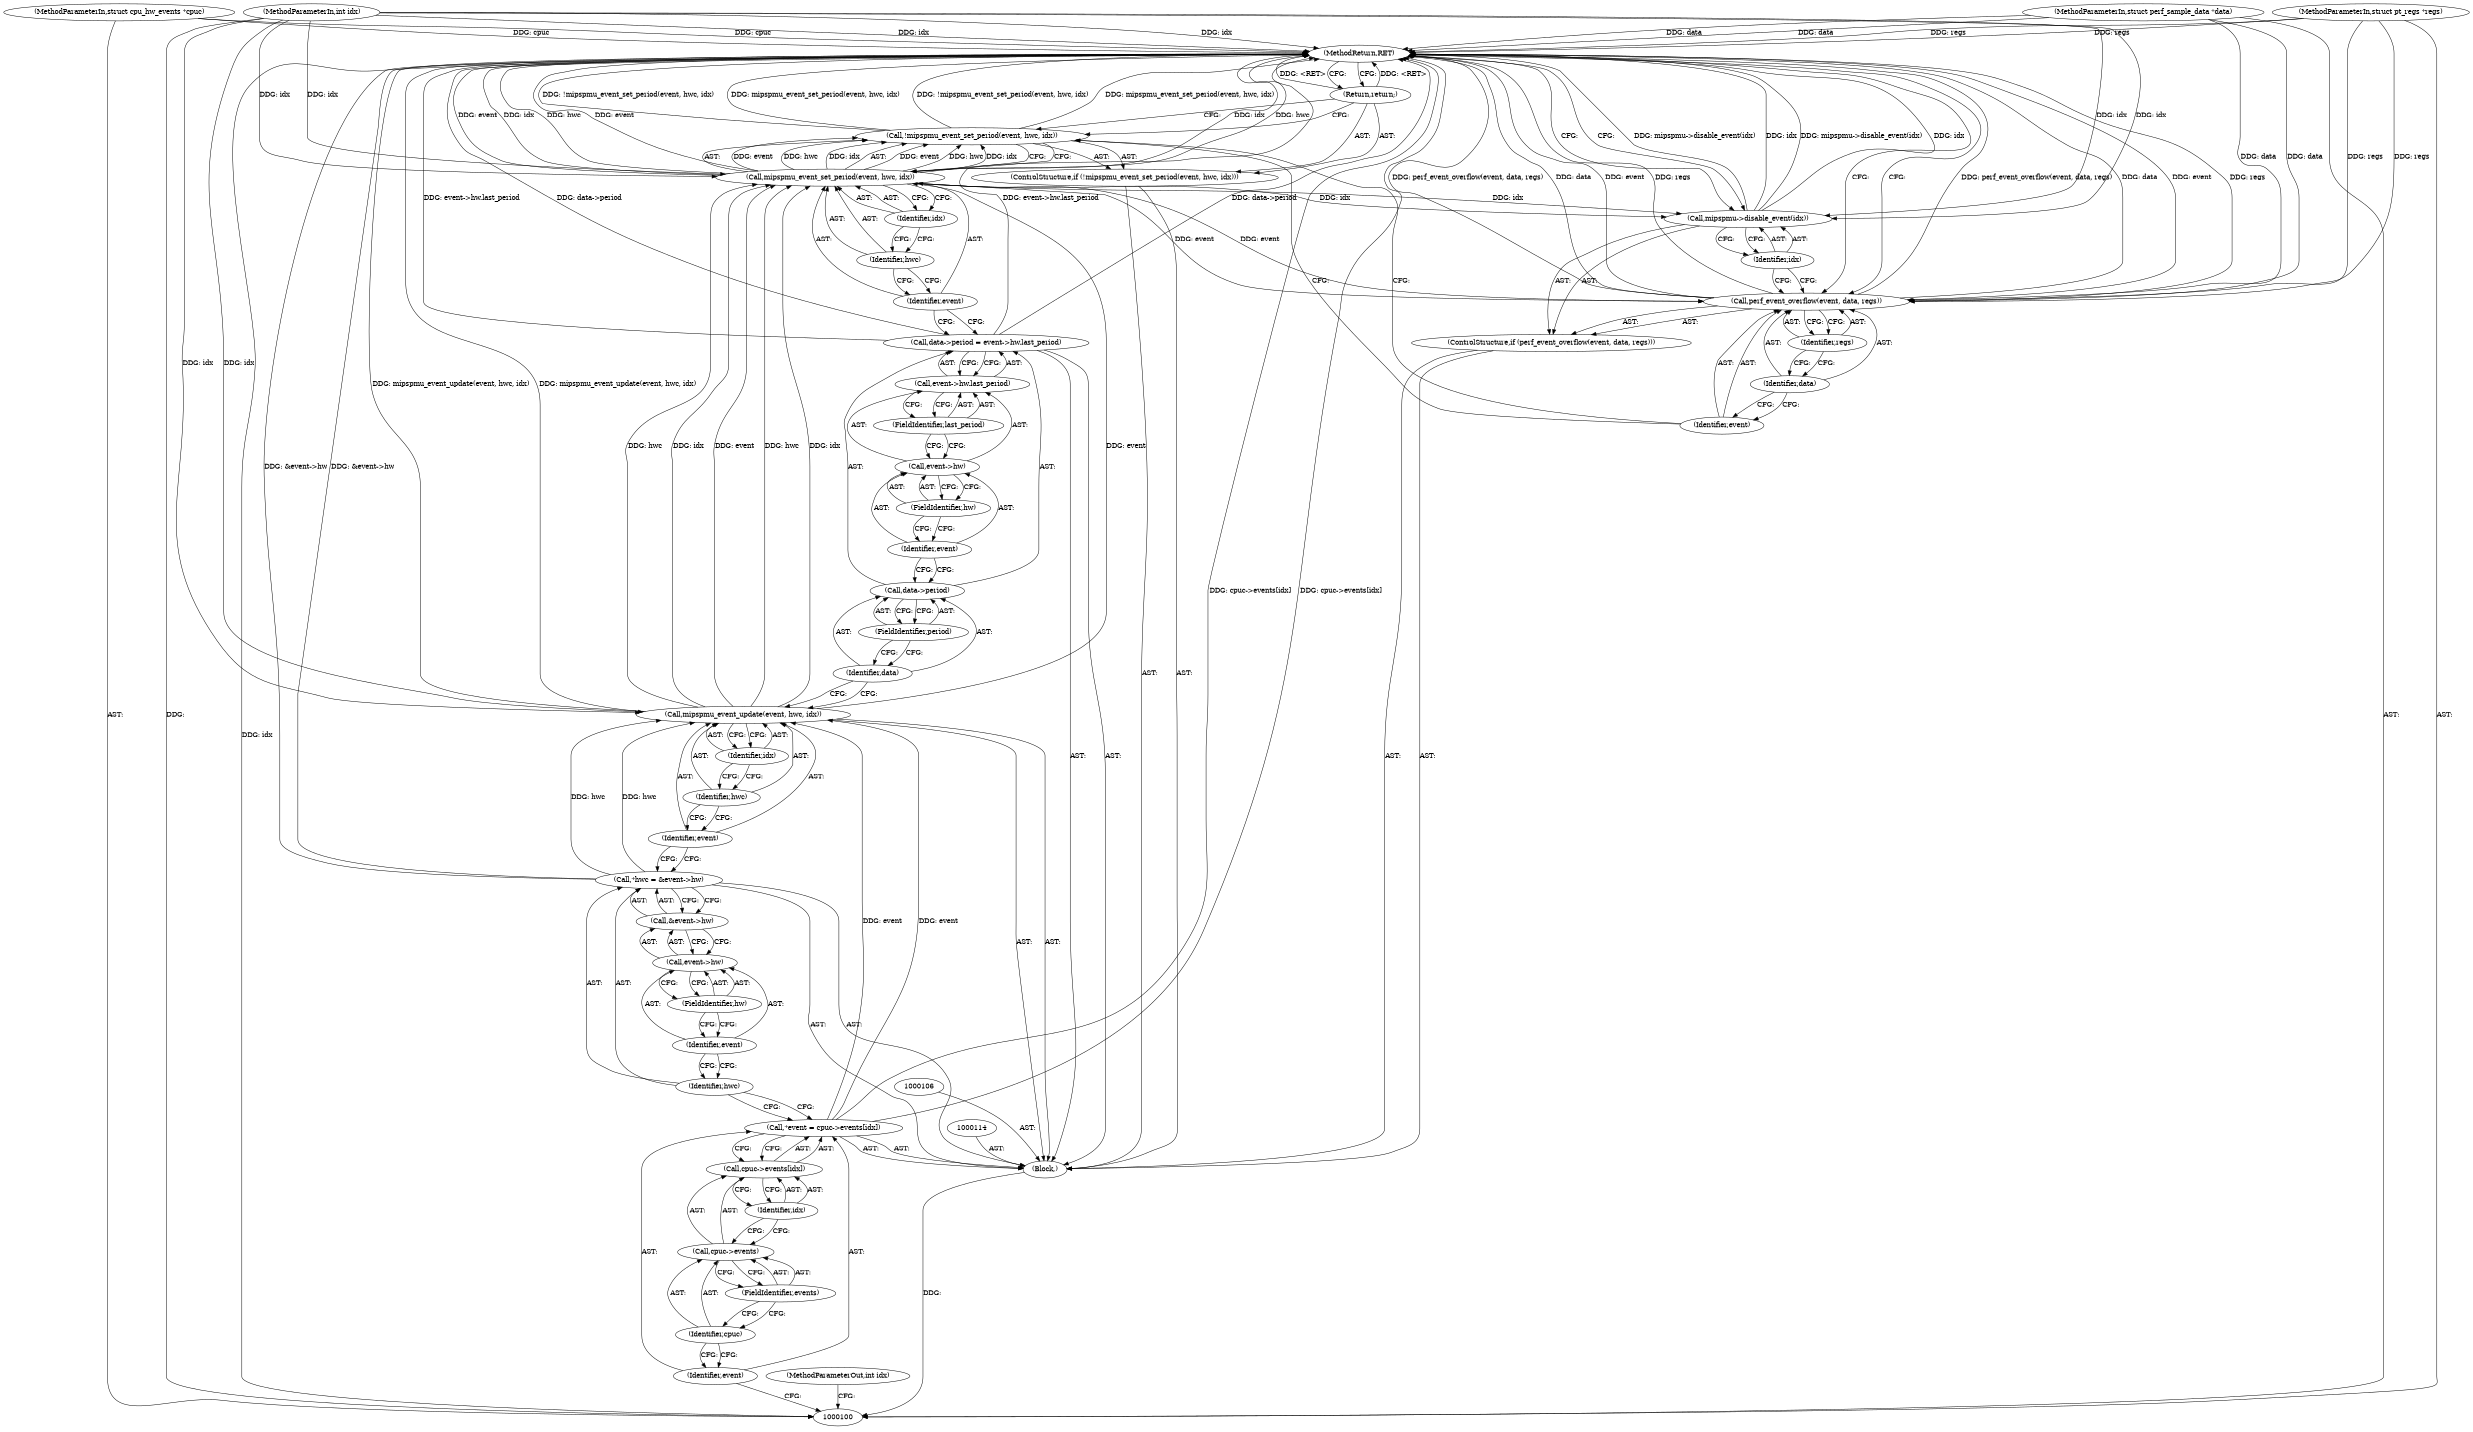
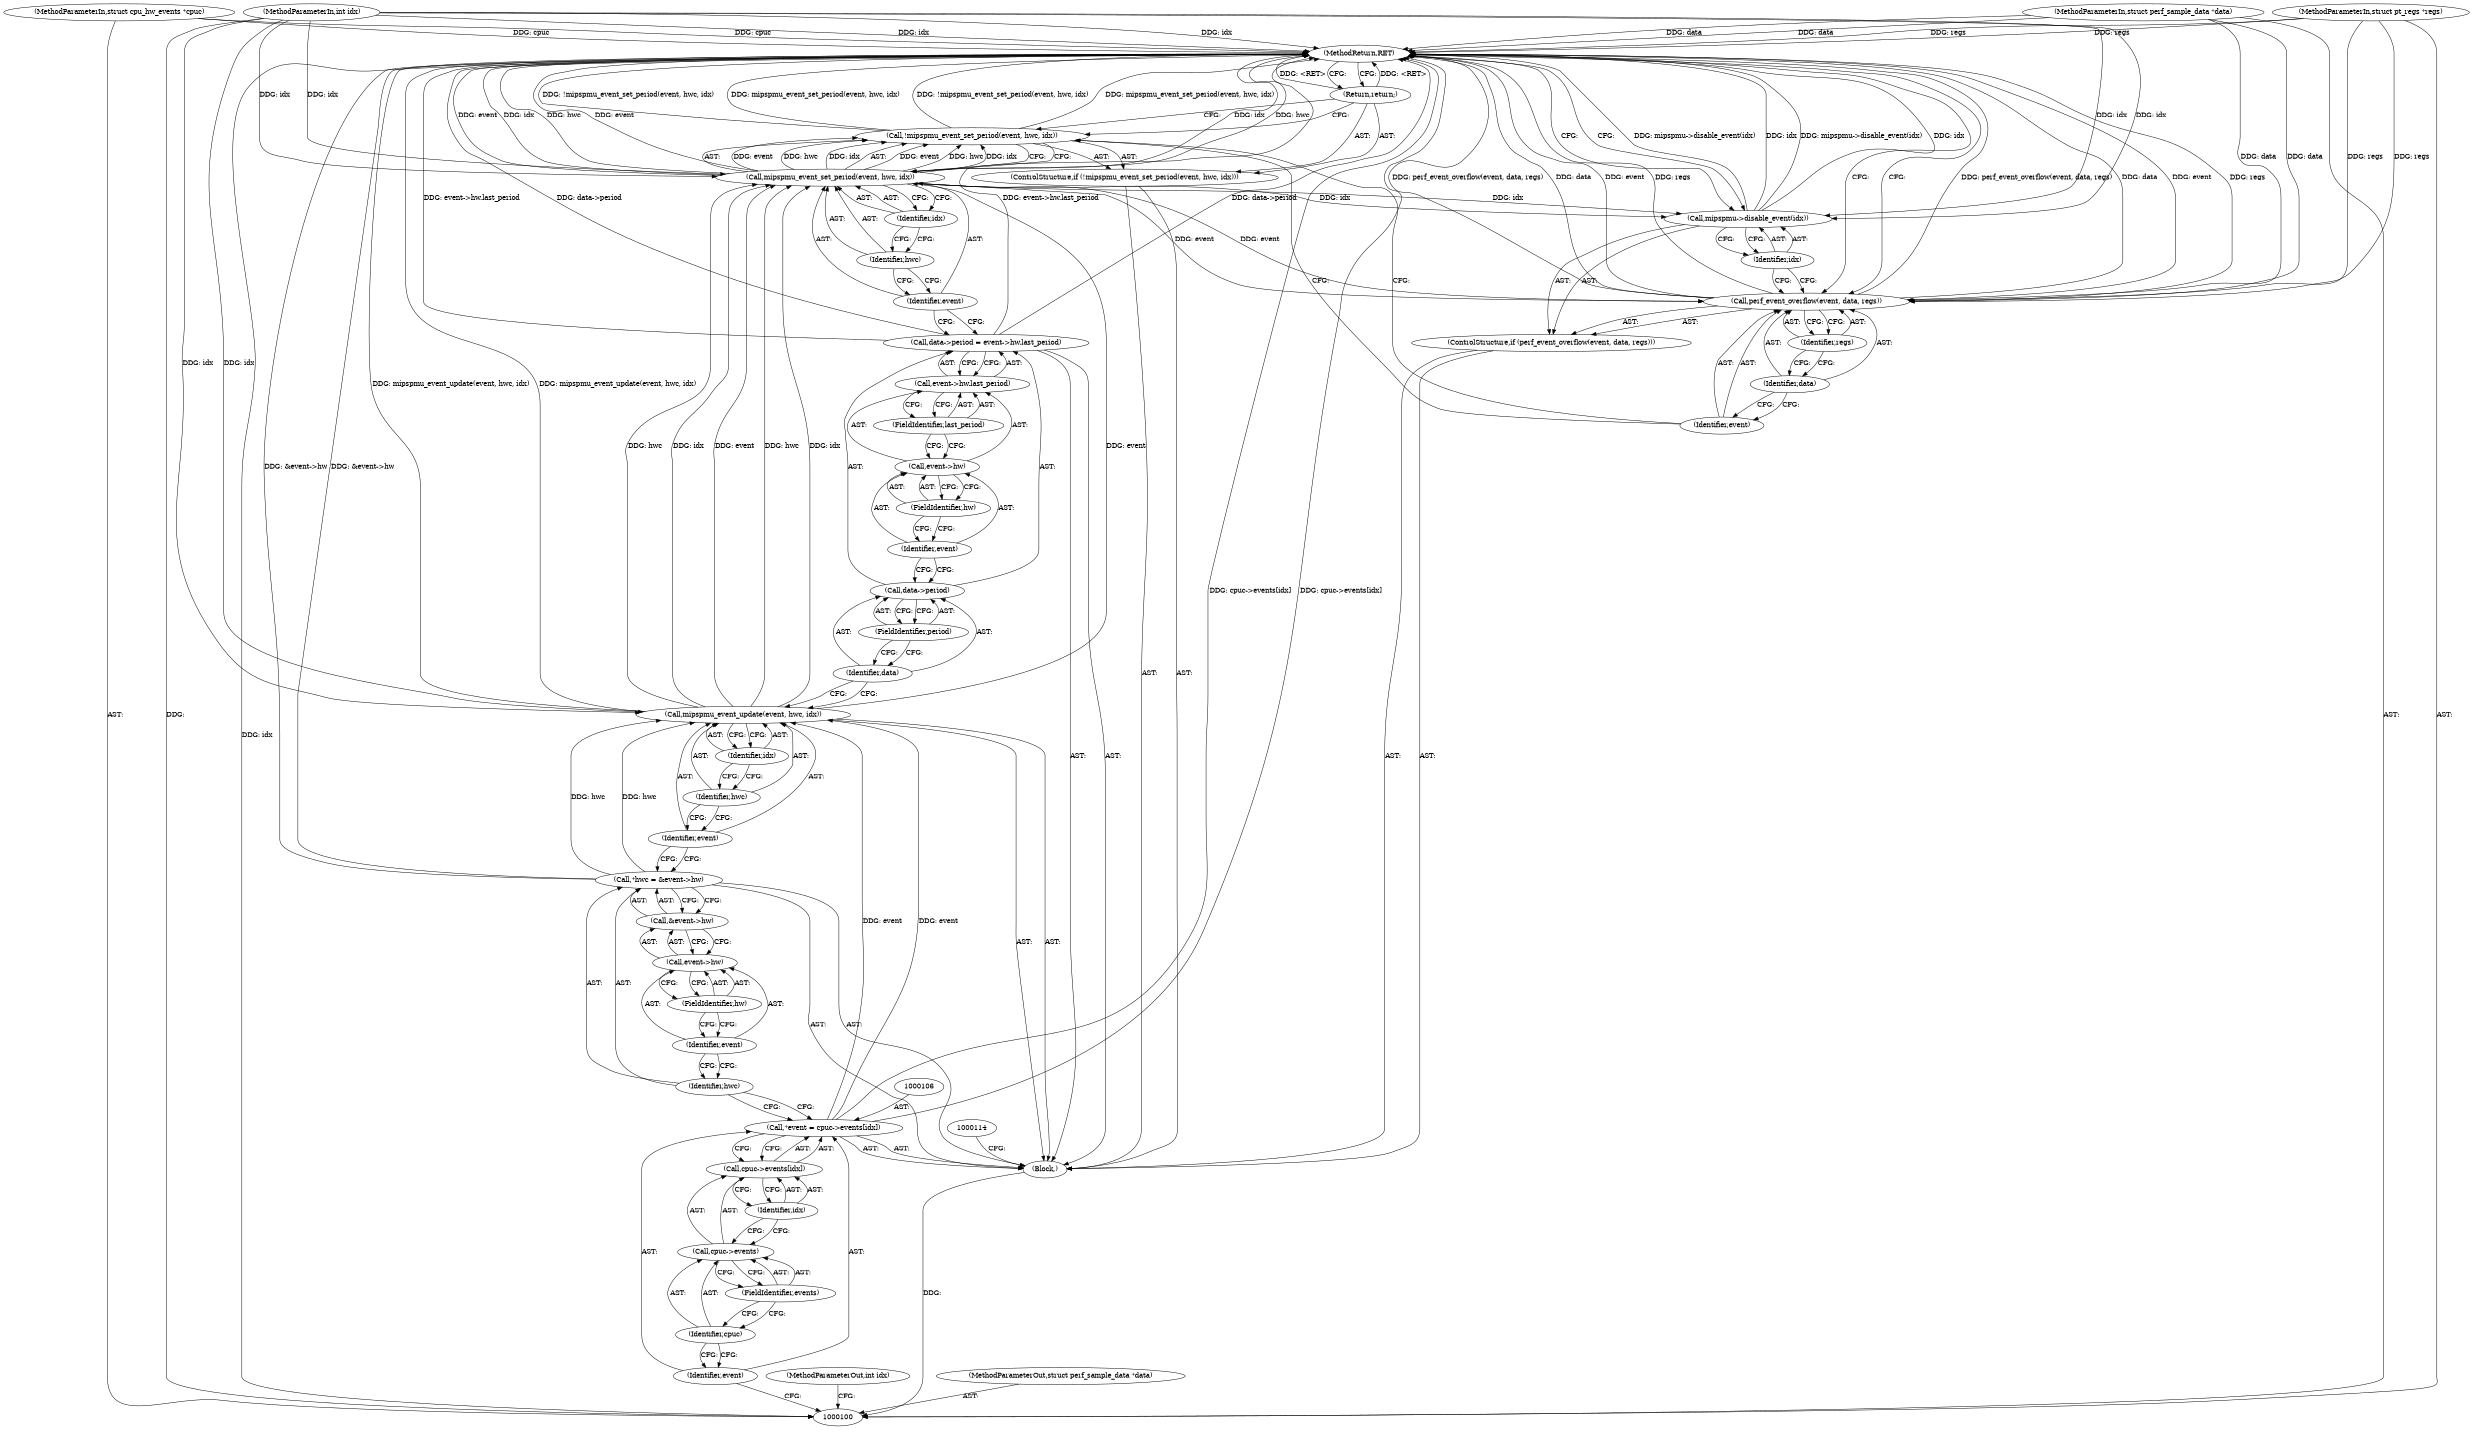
edge "1000106" -> "(Block,)": now "1000106" -> "(Call,*event = cpuc->events[idx])"
edge "1000114" -> "(Block,)": label "AST: " -> "CFG: "
node "(MethodParameterOut,struct perf_sample_data *data)": added
